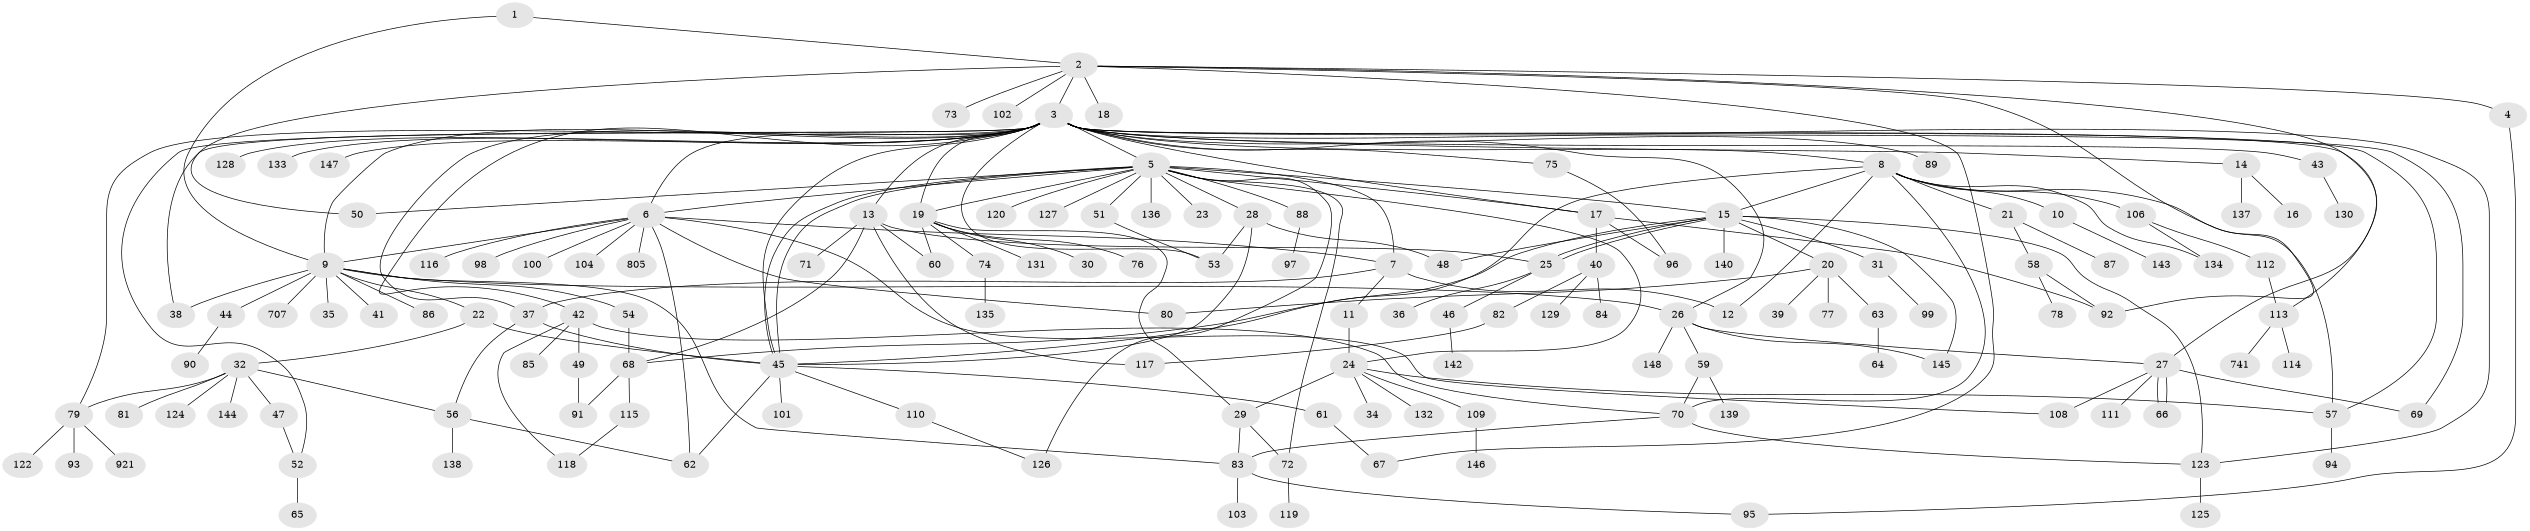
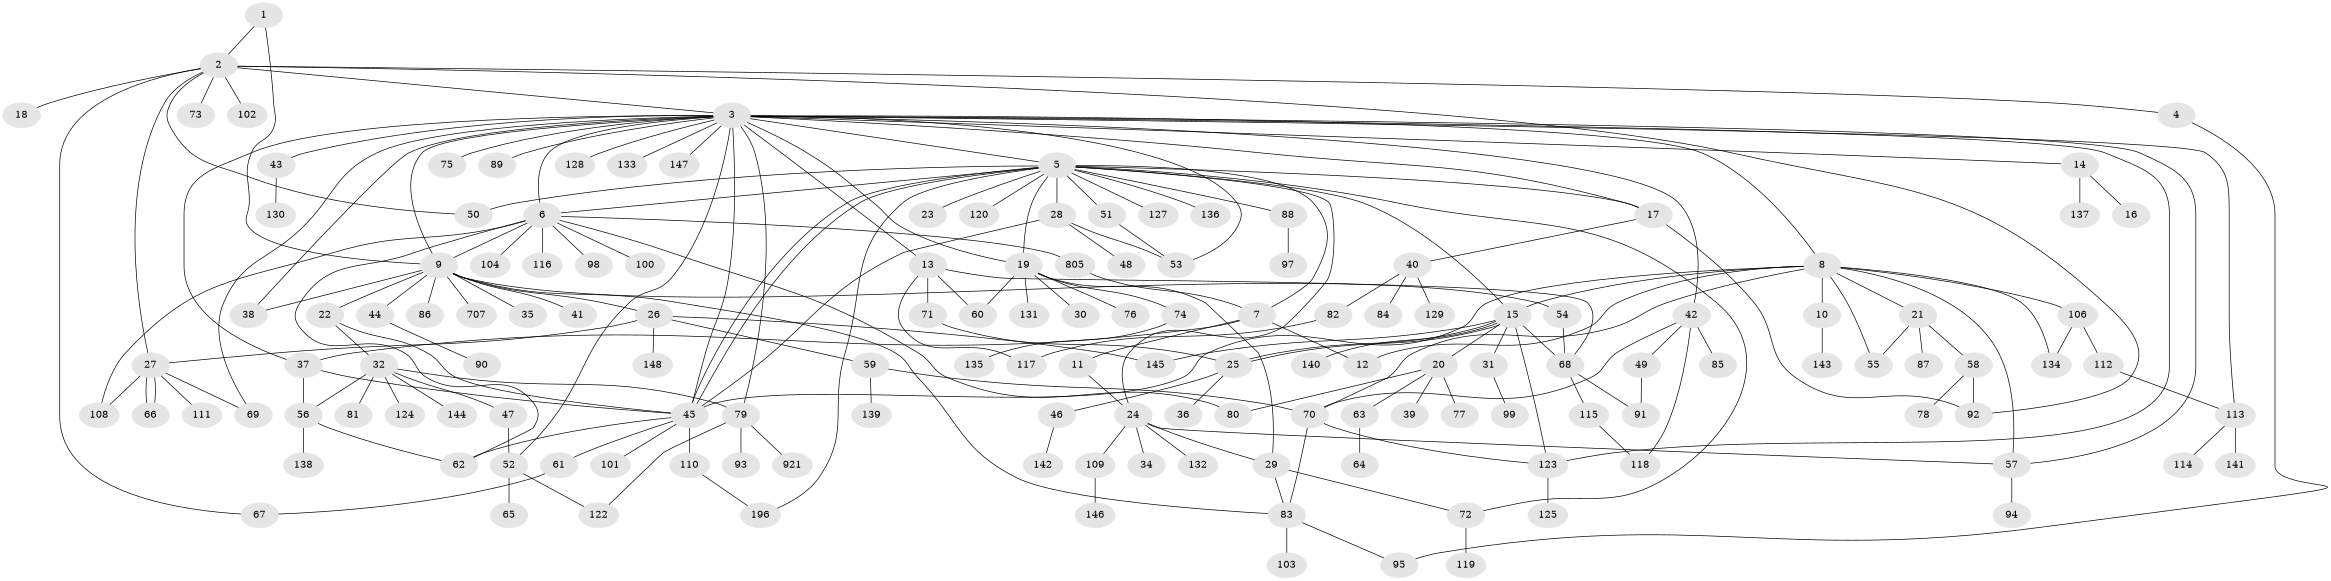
edge "3" -- "26": removed
edge "6" -- "7": now "805" -- "7"
edge "15" -- "48": removed
edge "13" -- "25": now "71" -- "25"
node "96": removed
node "55": added
node "741": label "741" -> "141"
node "126": label "126" -> "196"
edge "52" -- "122": added
